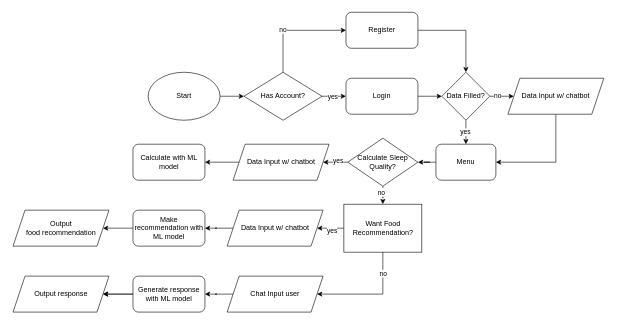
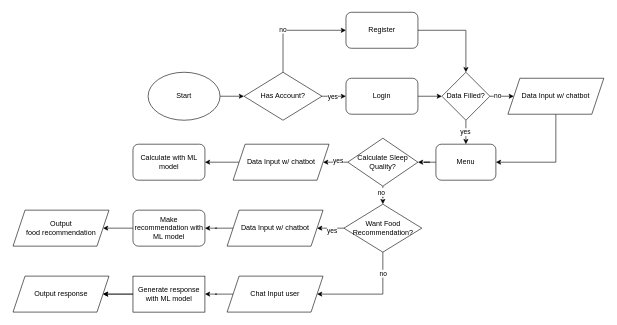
node "Want Food Recommendation?": shape rectangle -> diamond
node "Generate response with ML model": shape rounded rectangle -> rectangle
